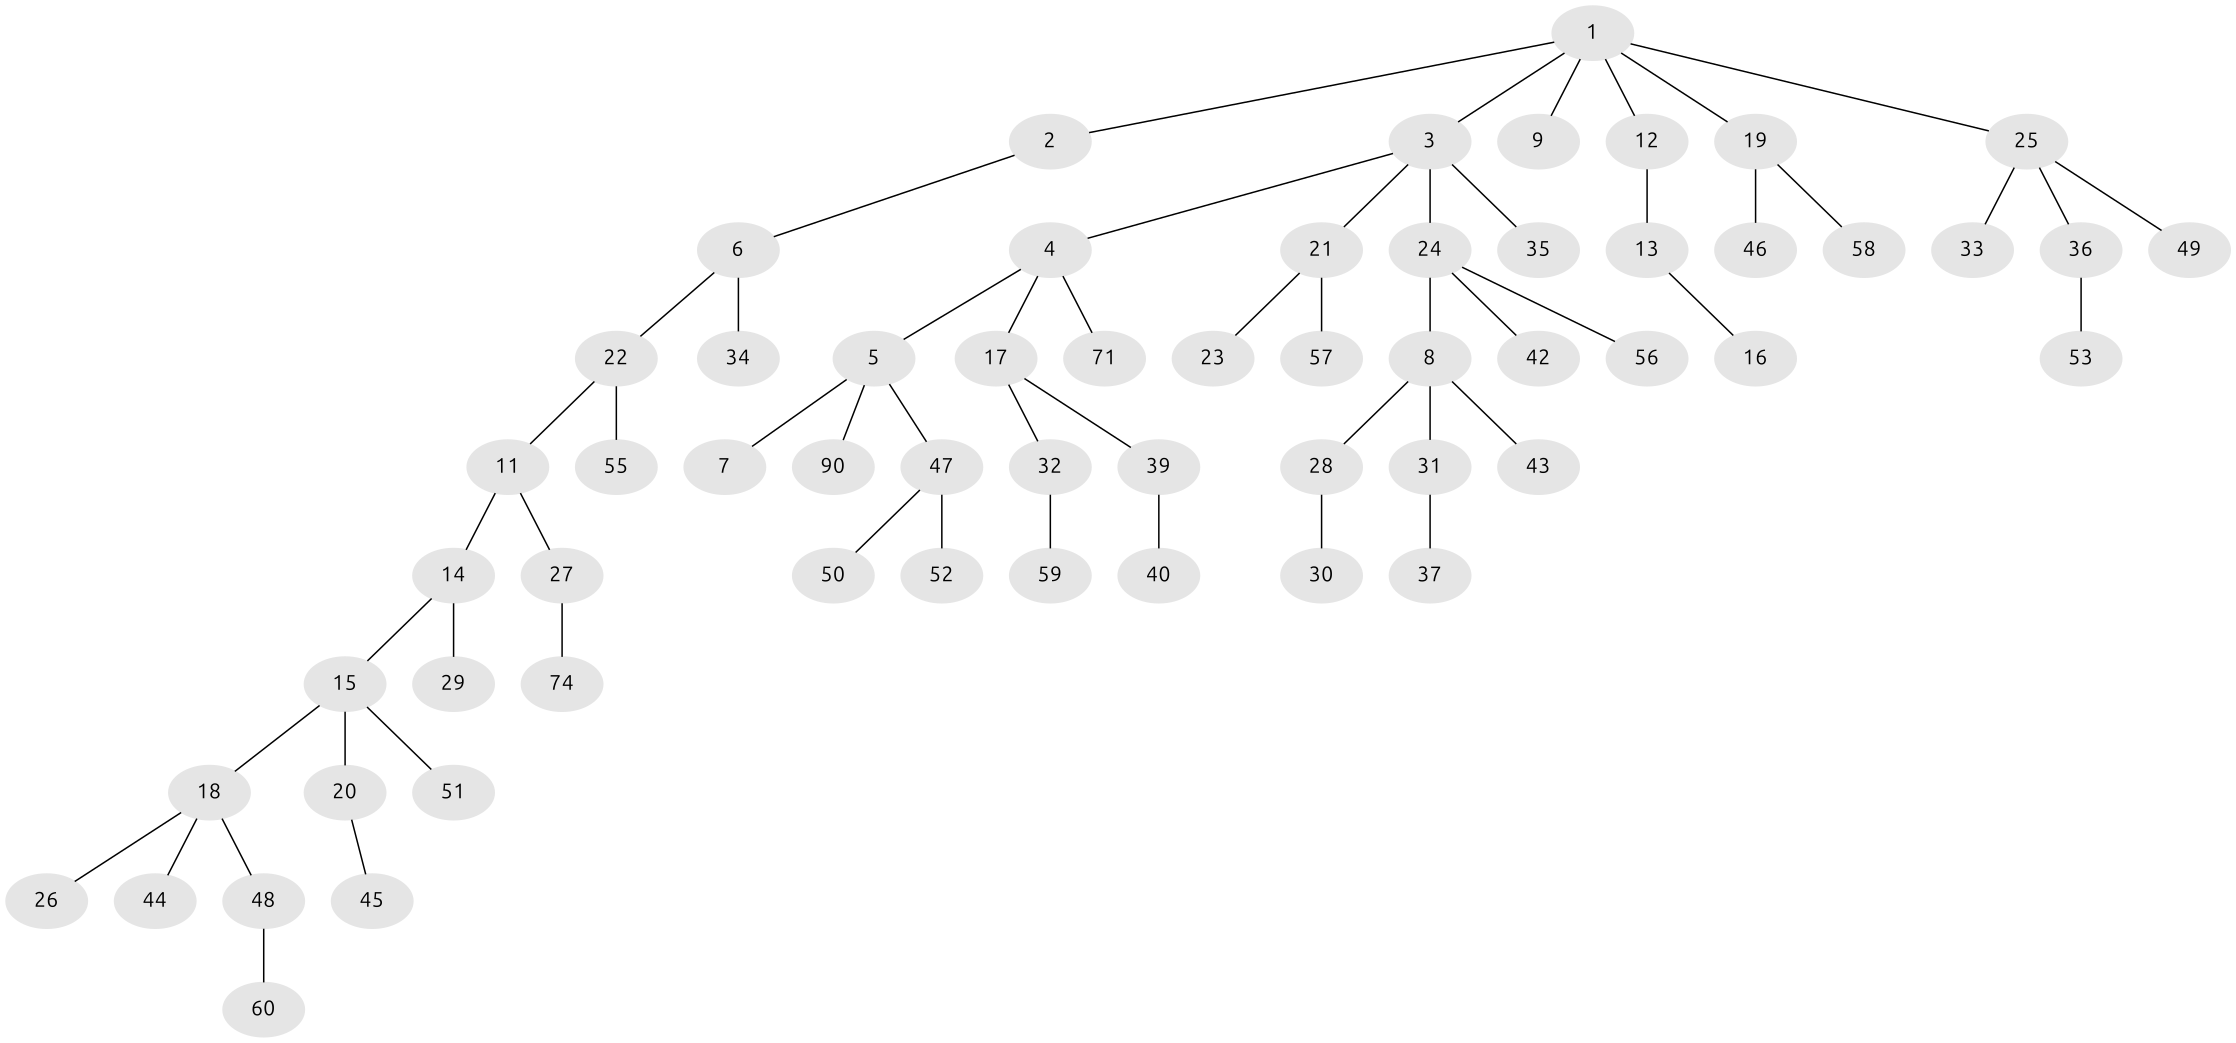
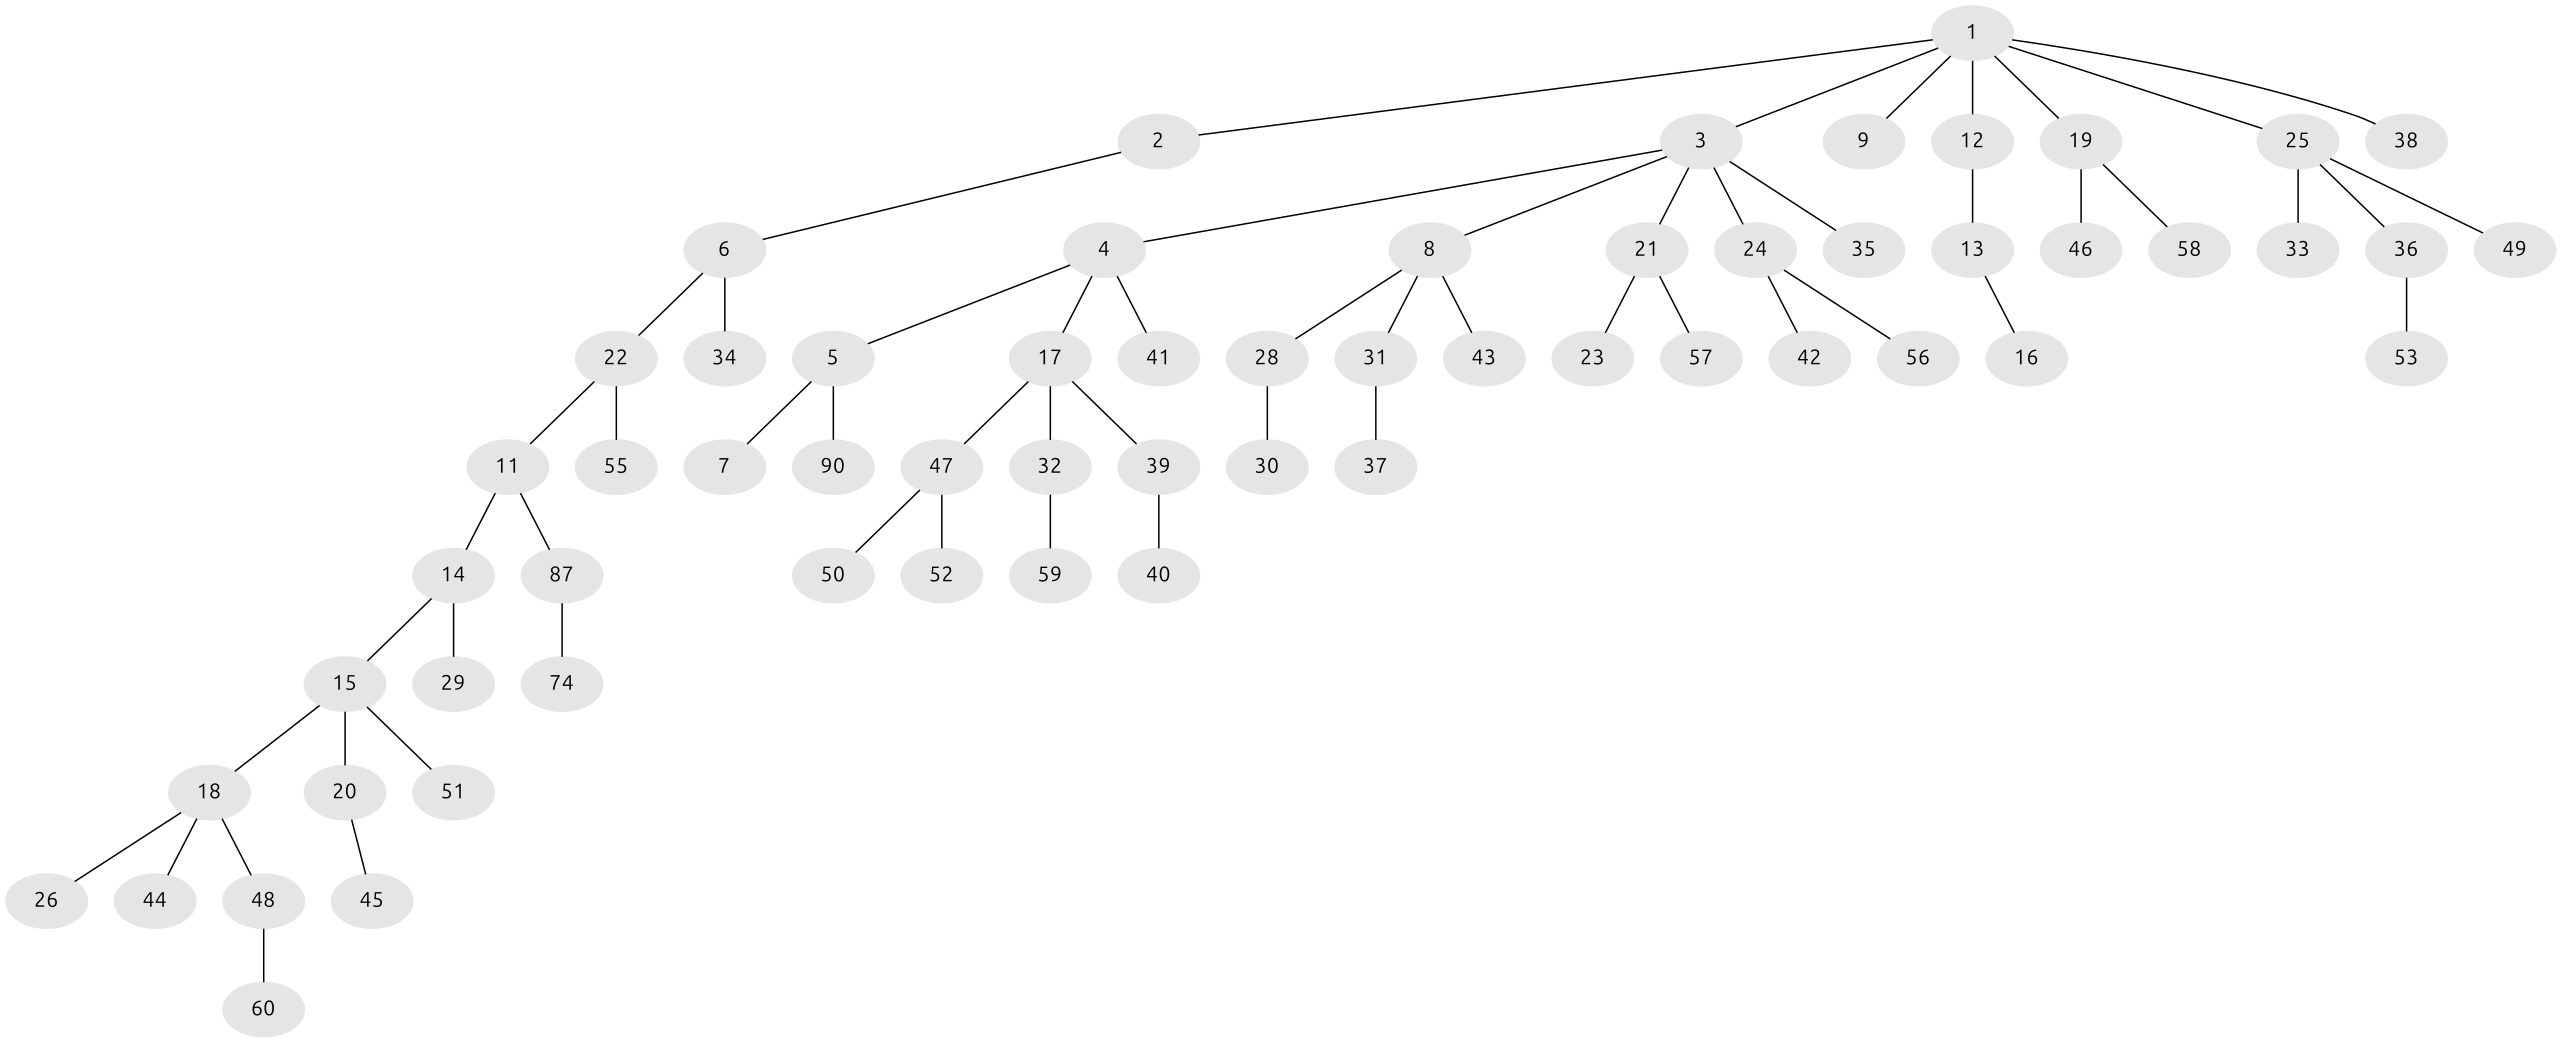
node "38": added
edge "24" -- "8": now "3" -- "8"
node "71": label "71" -> "41"
edge "5" -- "47": now "17" -- "47"
node "27": label "27" -> "87"
